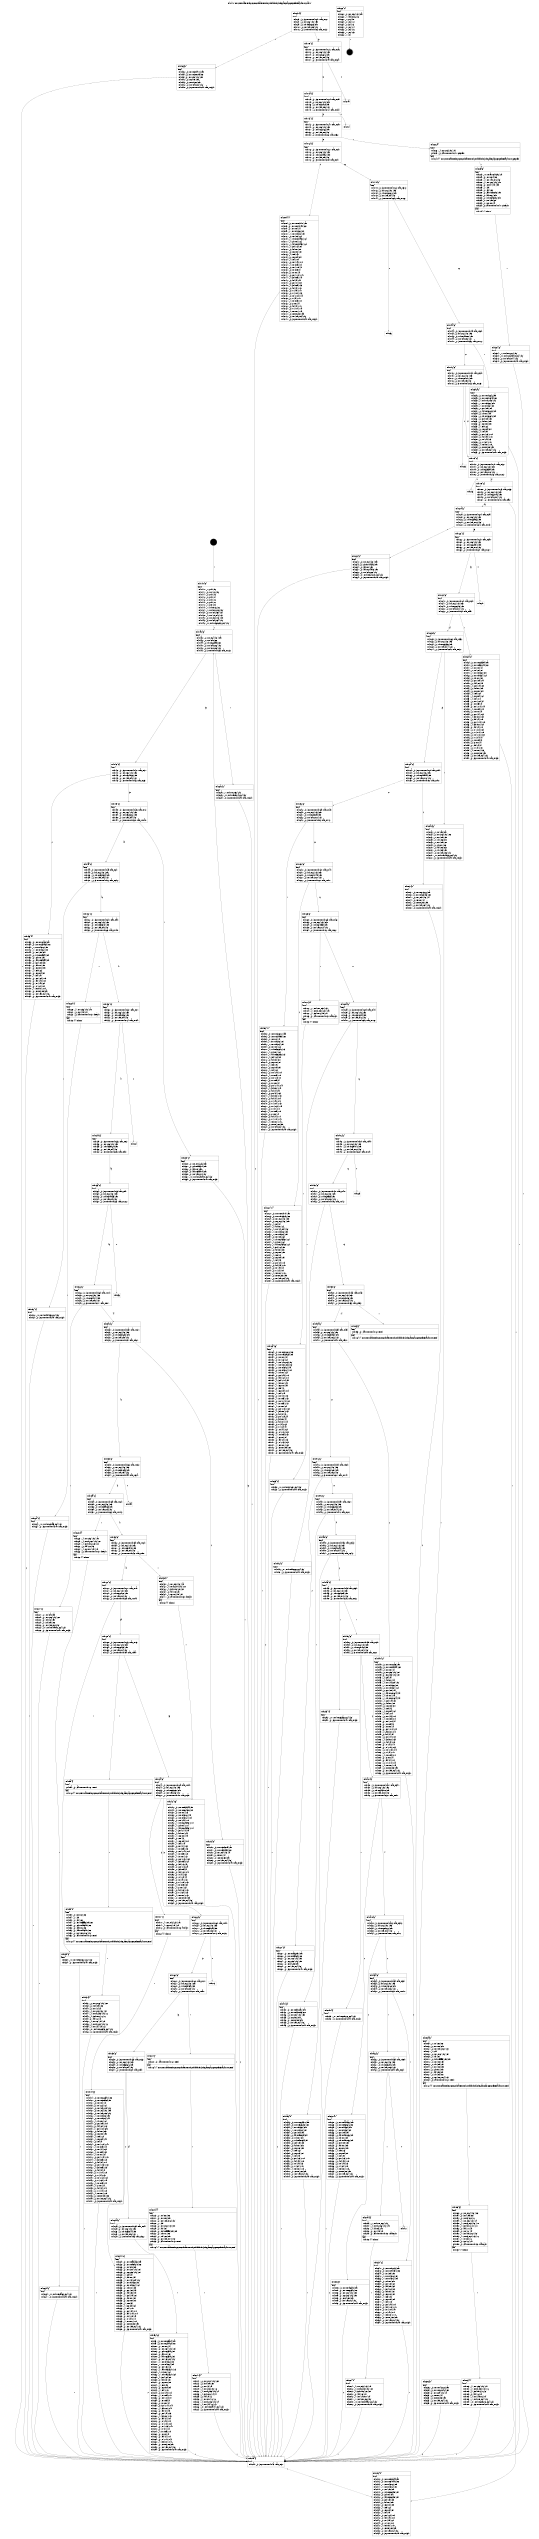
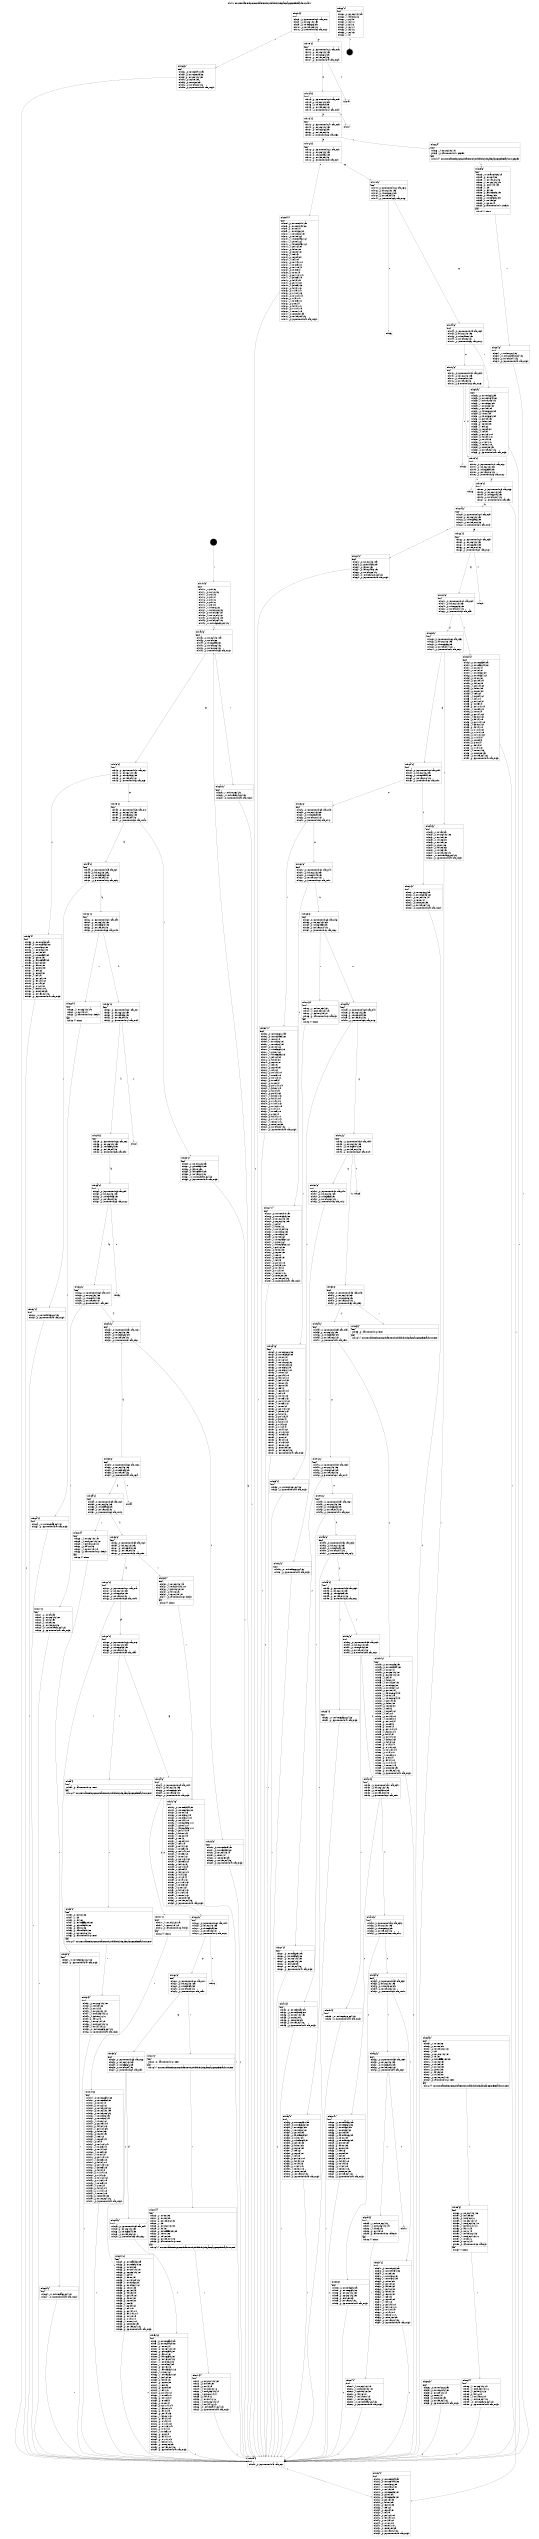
edge "0x401922 [28]" -> "0x40193e [28]": now "0x401906 [28]" -> "0x40193e [28]"
edge "0x4015a2 [28]" -> "0x4015be [28]": reversed
